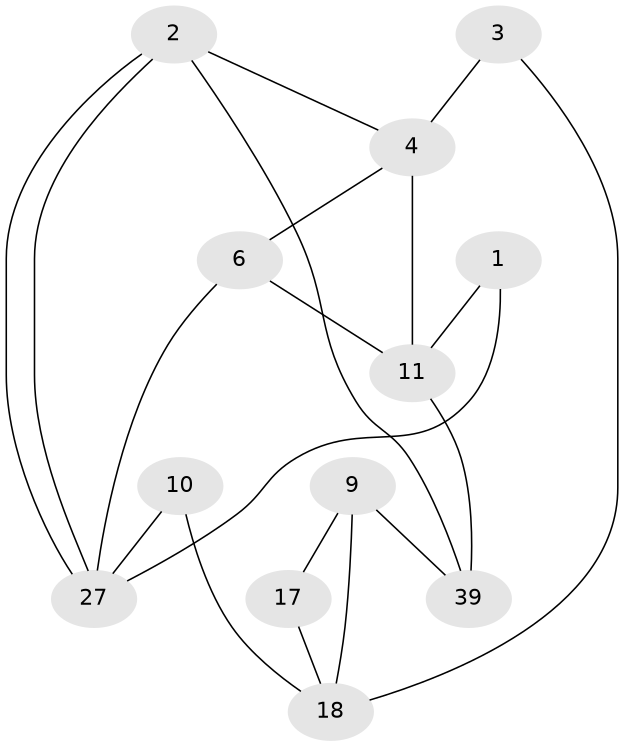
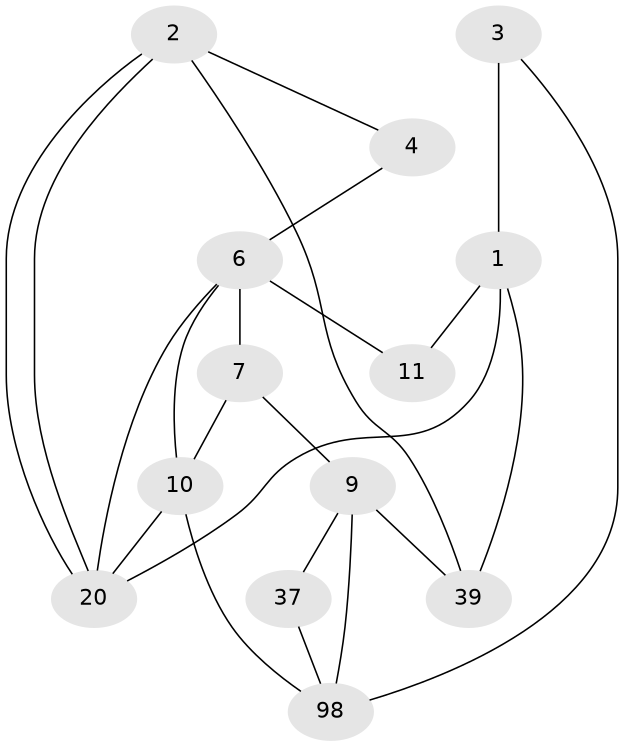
edge "3" -- "4": now "3" -- "1"
edge "4" -- "11": removed
edge "6" -- "10": added
node "7": added
edge "11" -- "39": now "1" -- "39"
node "27": label "27" -> "20"
node "17": label "17" -> "37"
node "18": label "18" -> "98"
